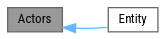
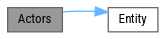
edge "Entity" -> "Actors": reversed
